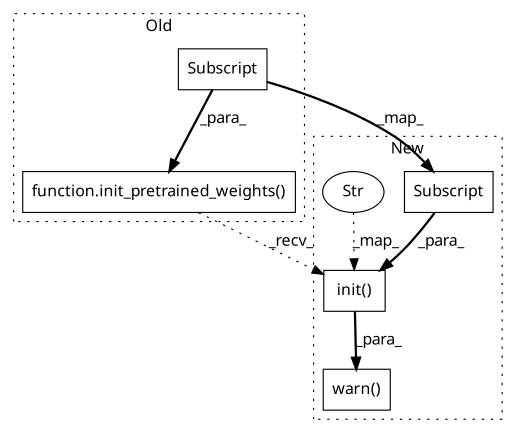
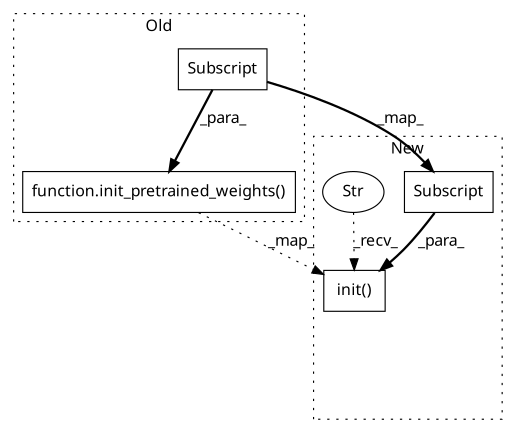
edge "function.init_pretrained_weights()" -> "init()": label "_recv_" -> "_map_"
edge "Str" -> "init()": label "_map_" -> "_recv_"
node "warn()": removed
